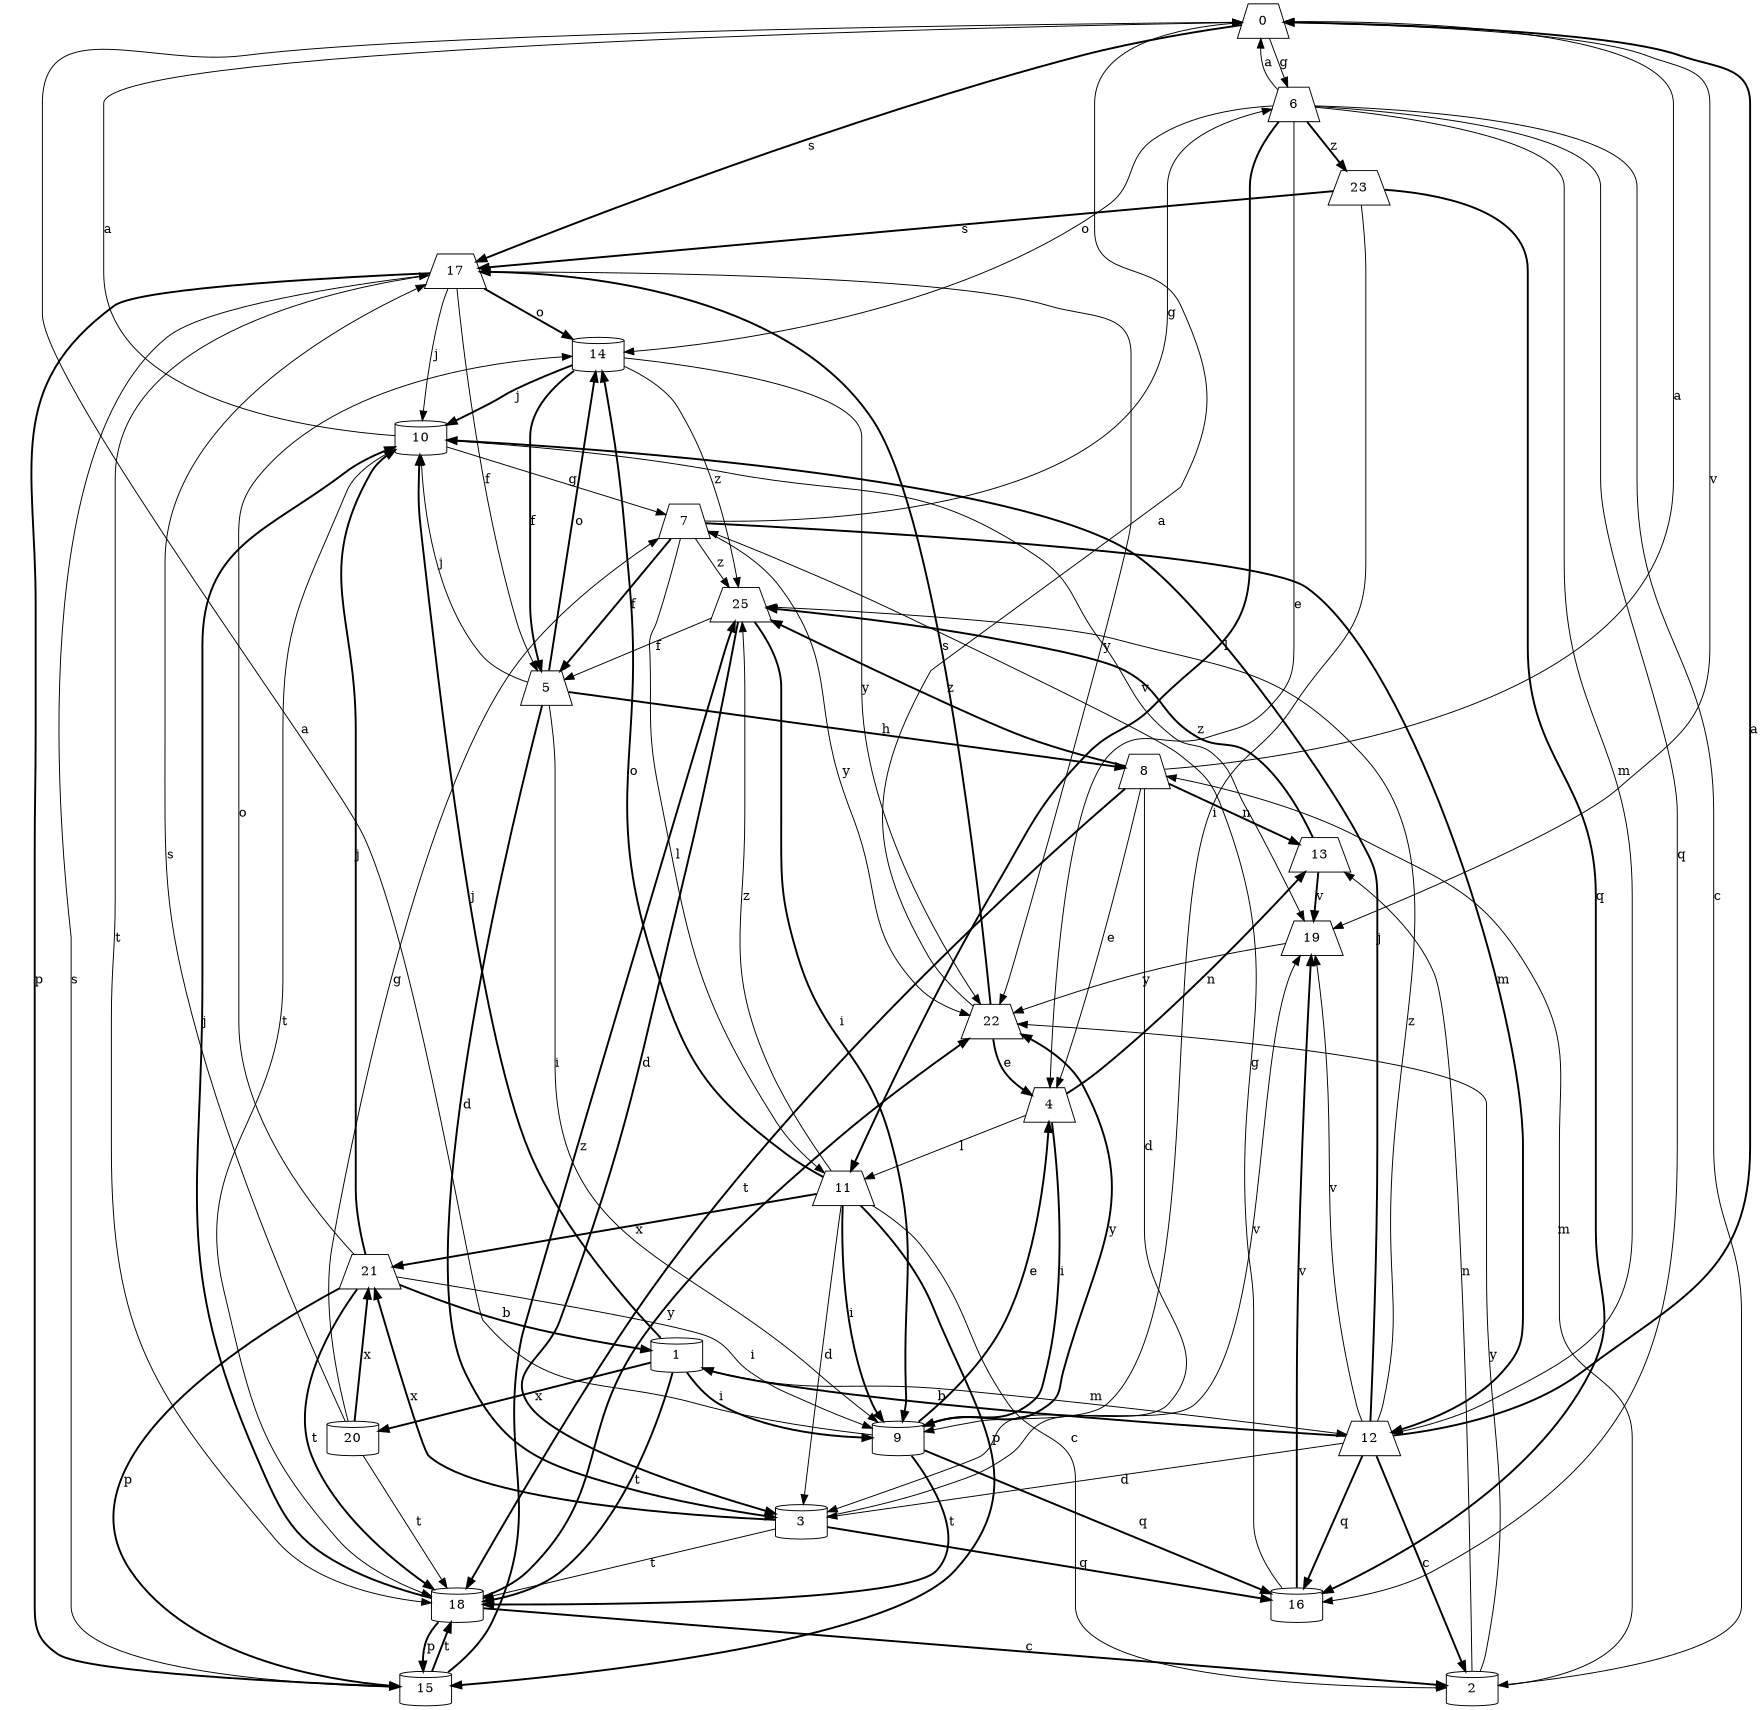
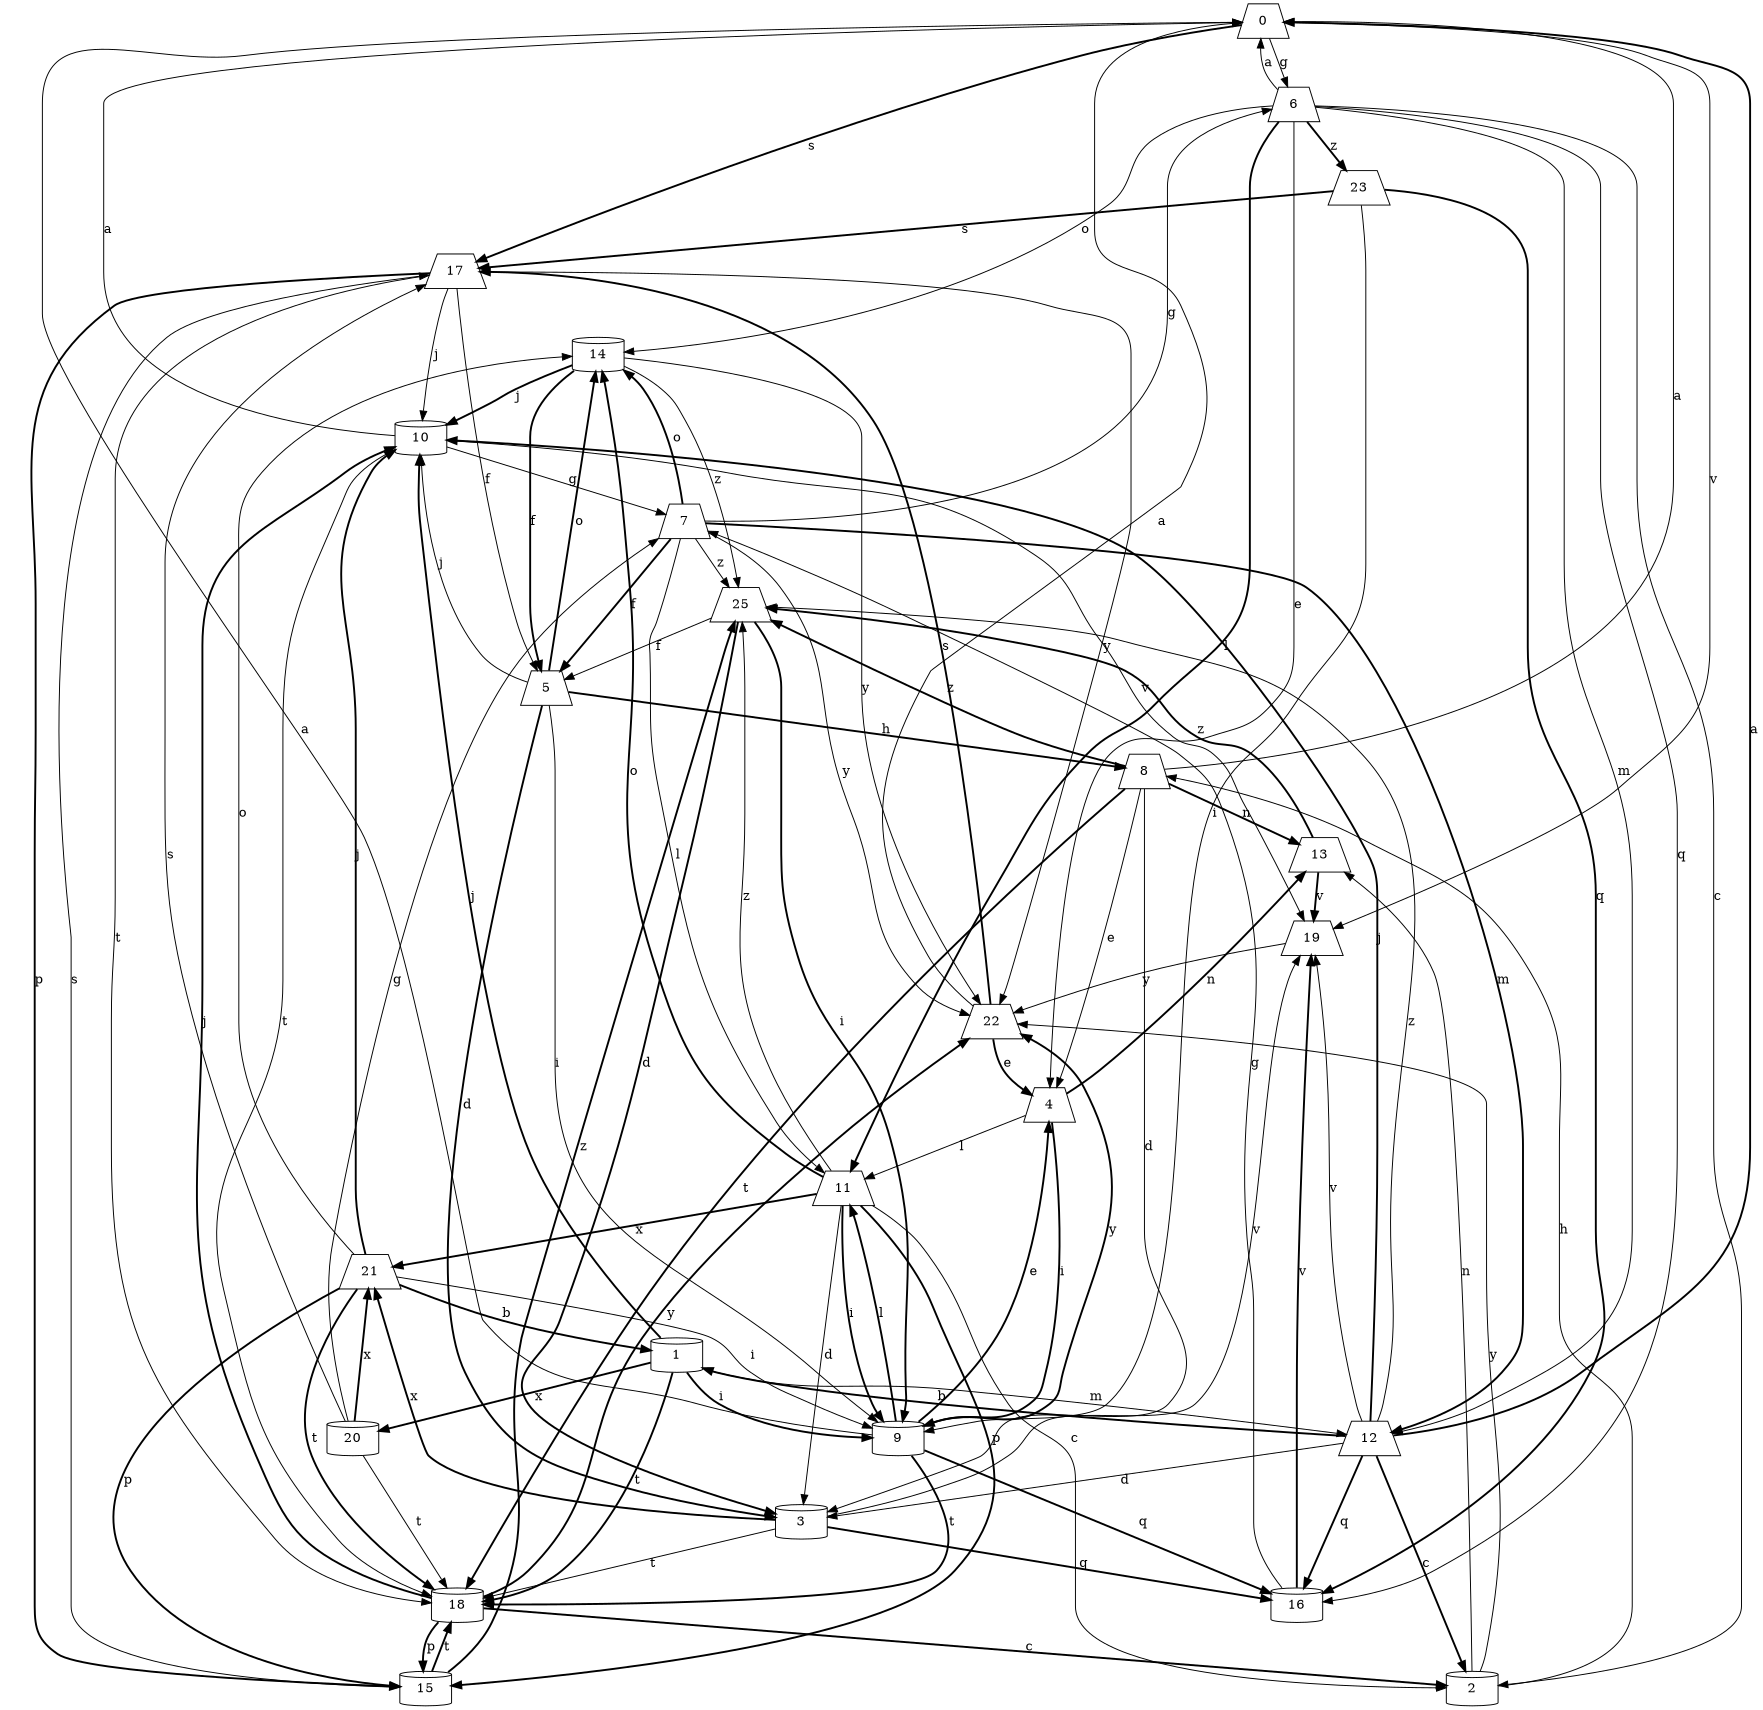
edge "17" -> "14": now "7" -> "14"
edge "2" -> "8": label "m" -> "h"
edge "9" -> "11": added, label "l"
